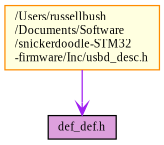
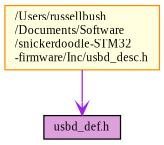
node "def_def.h": label "def_def.h" -> "usbd_def.h"
